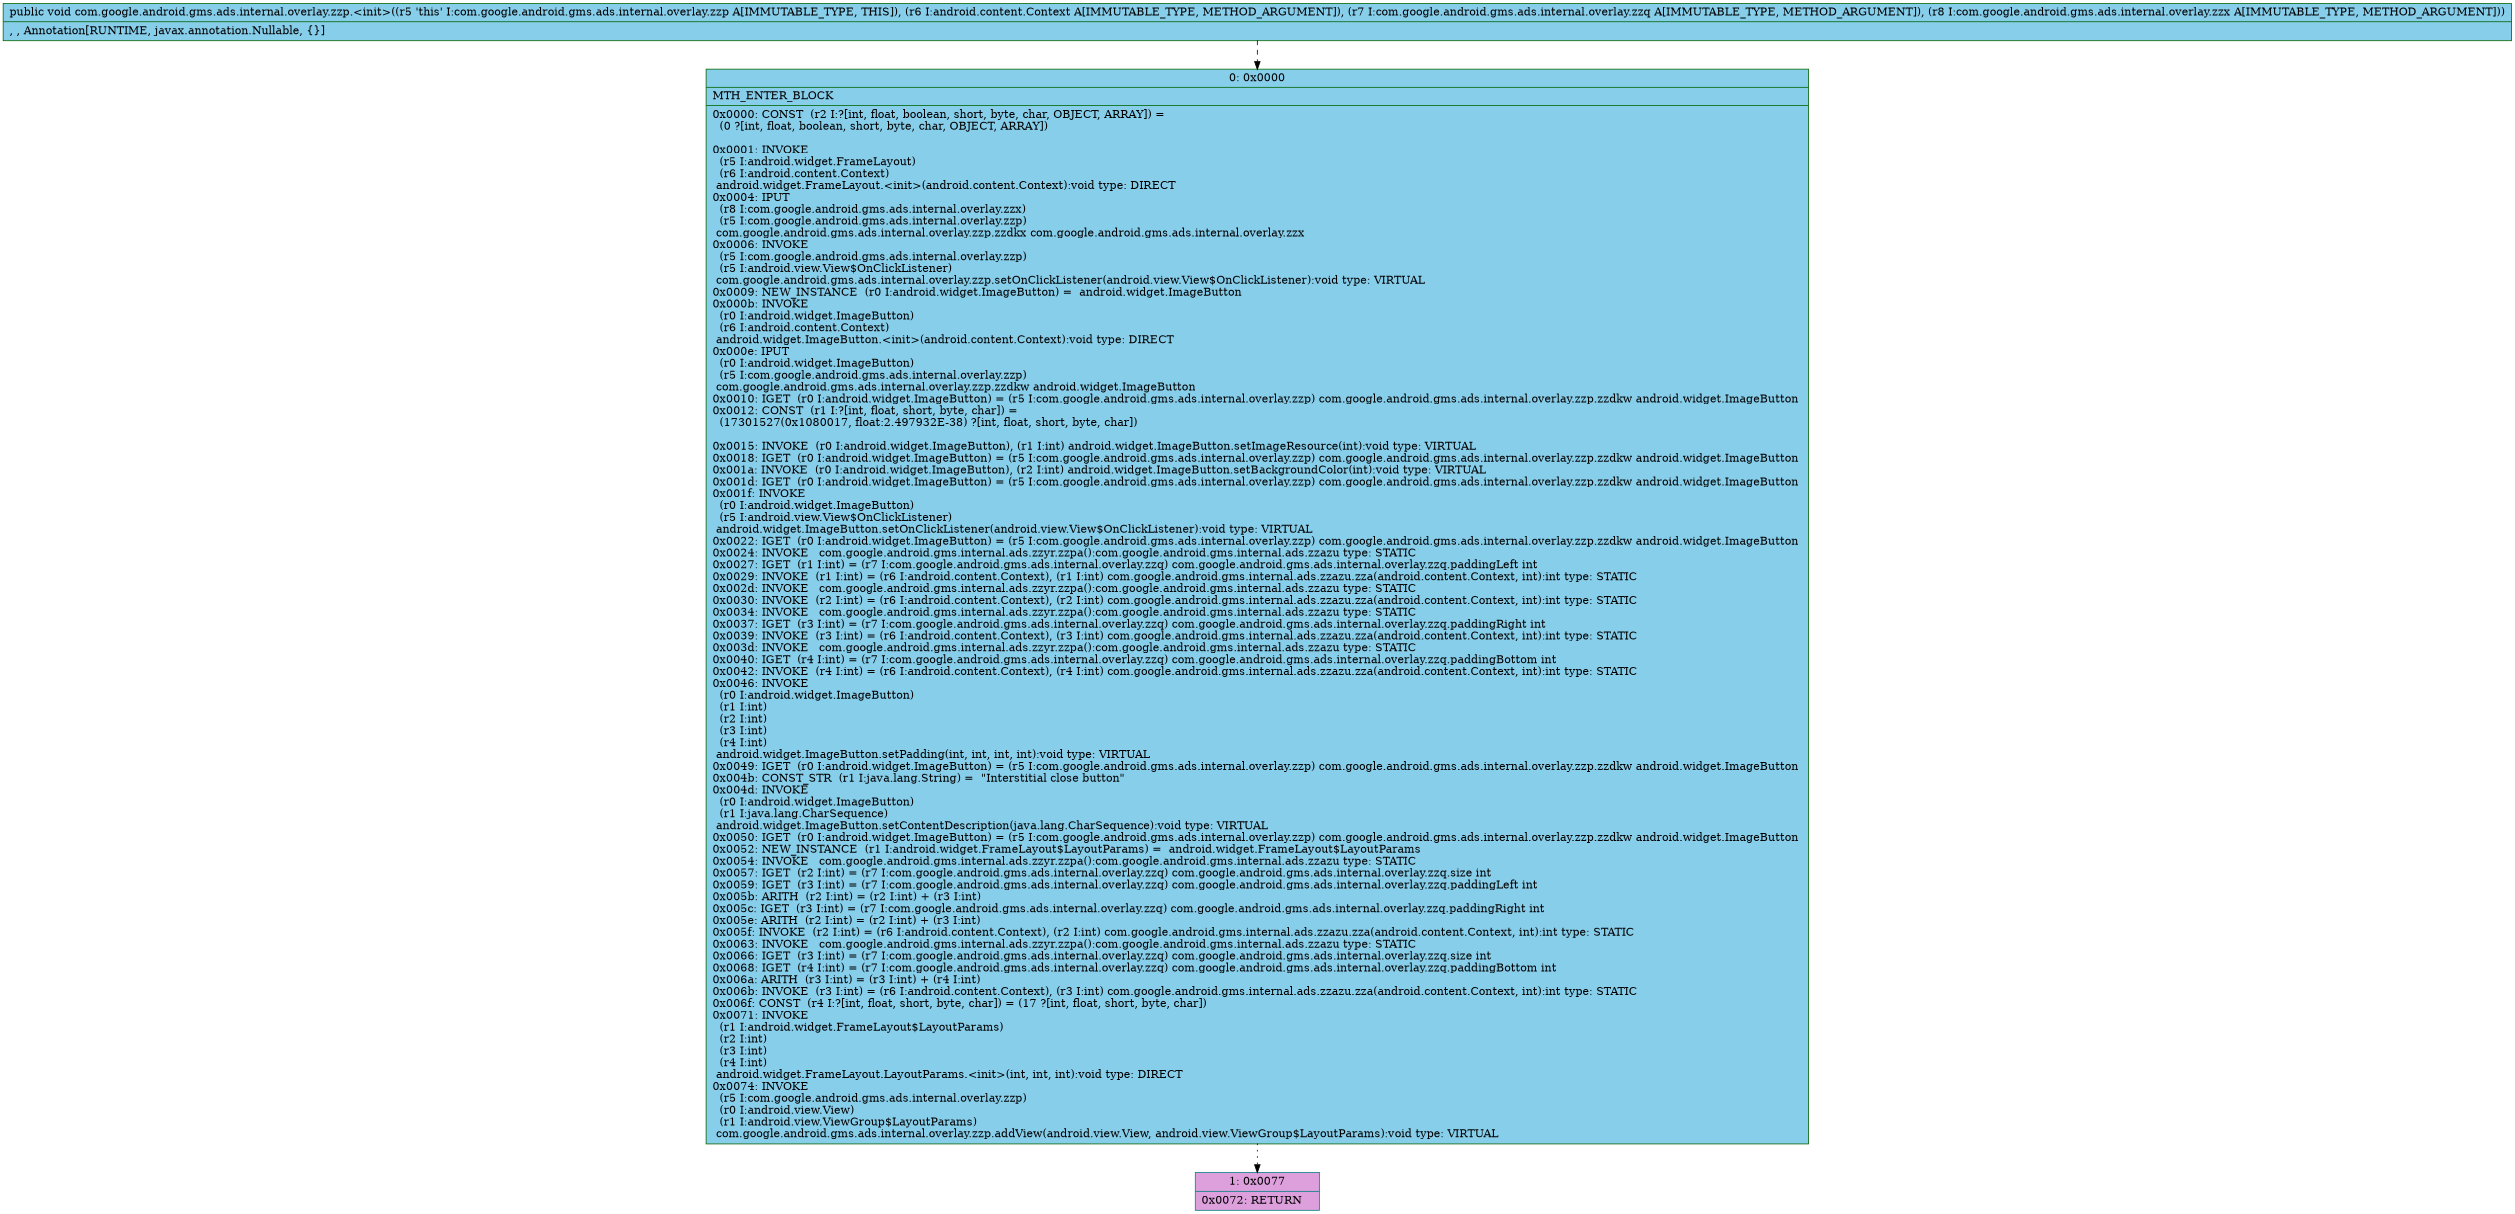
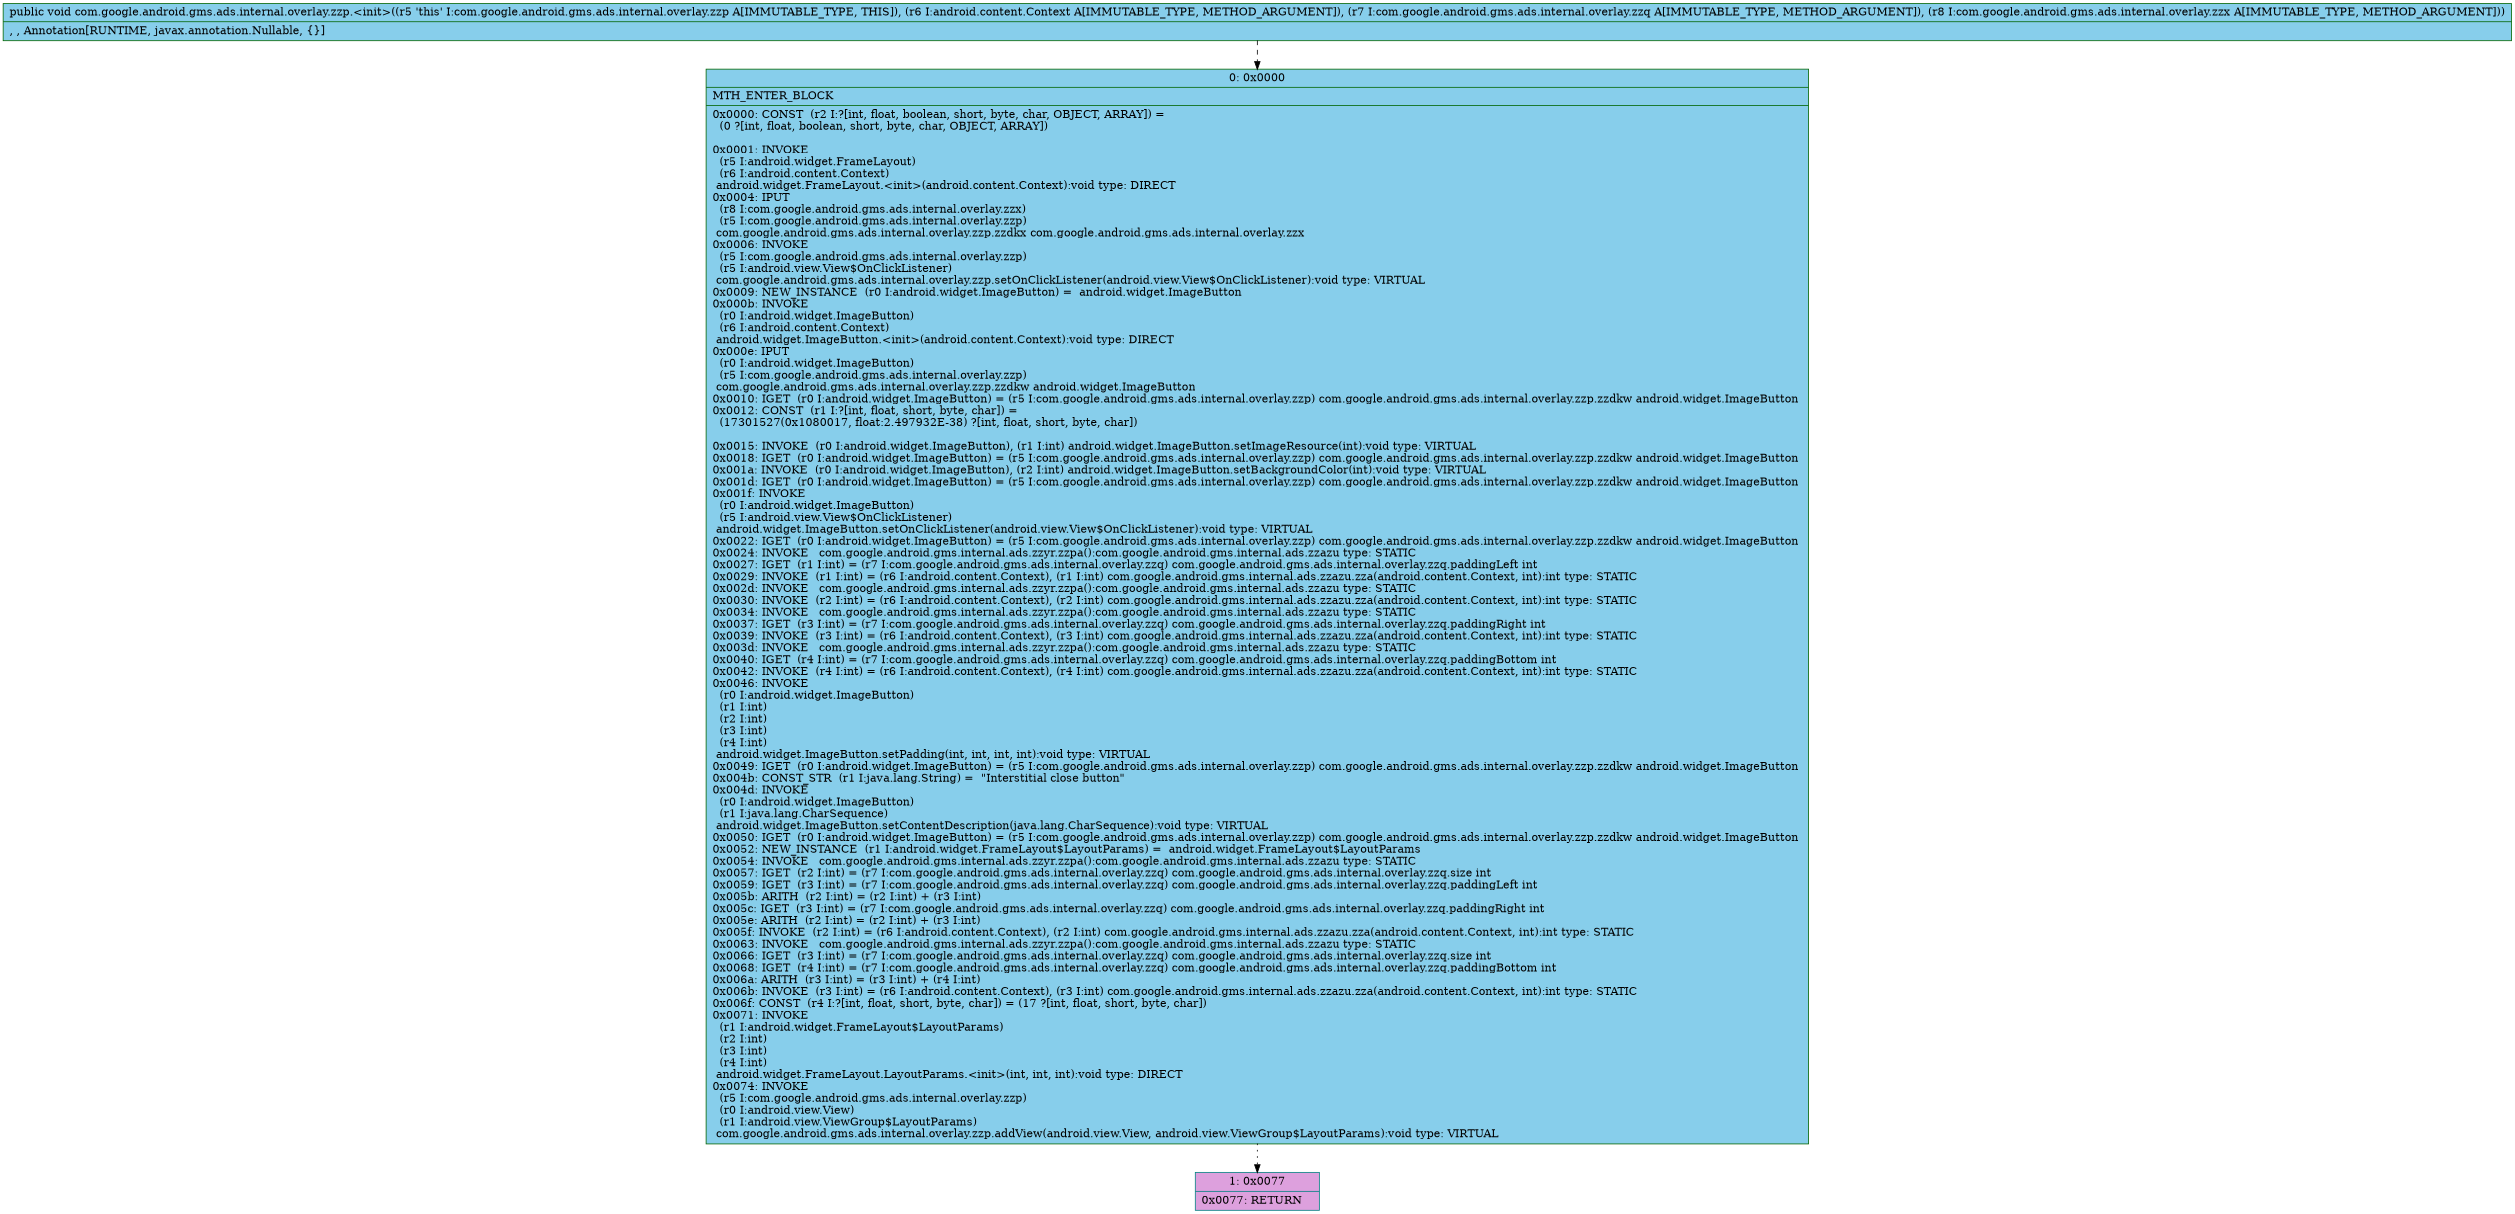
node "1: 0x0077": text "0x0072: RETURN" -> "0x0077: RETURN"
